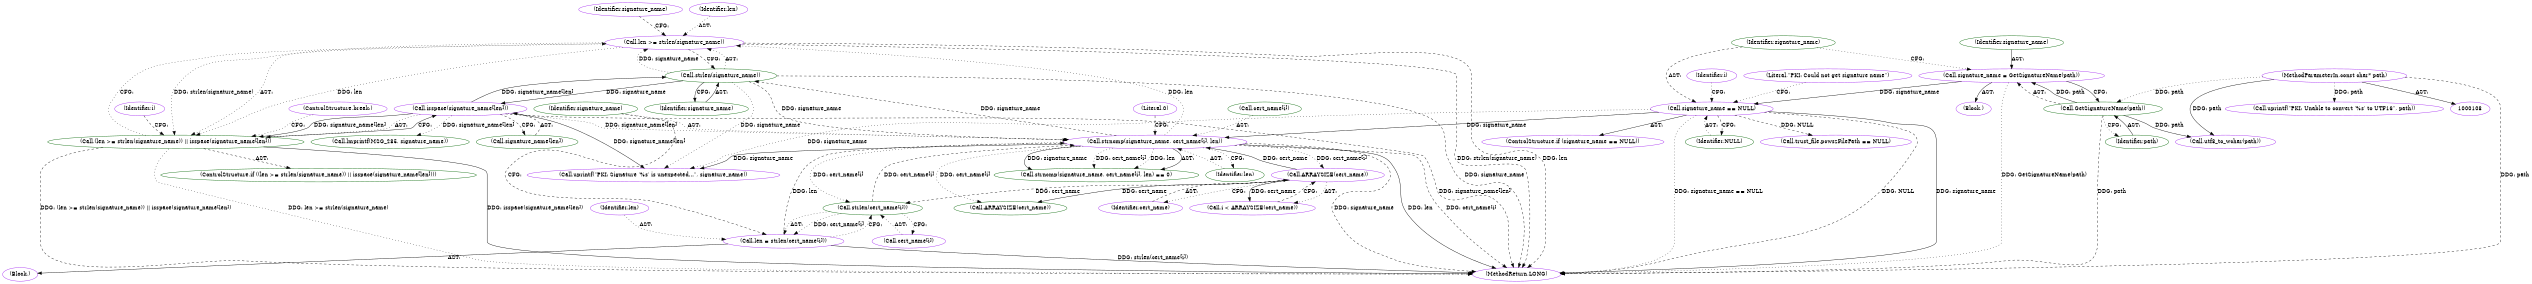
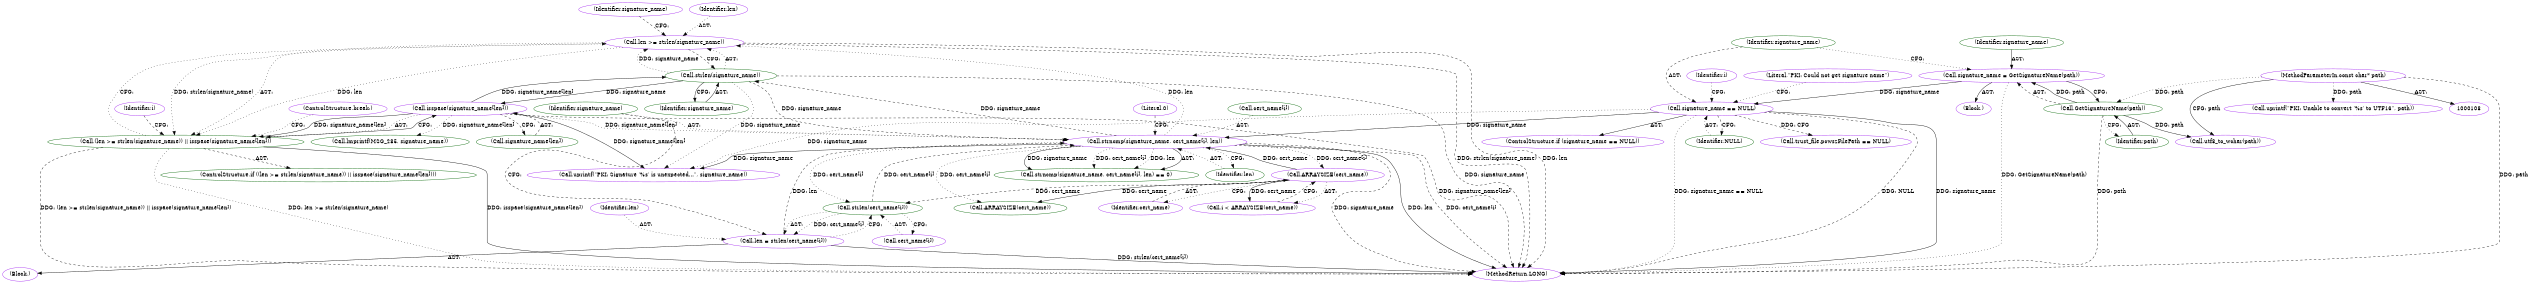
edge "(MethodParameterIn,const char* path)" -> "(Call,utf8_to_wchar(path))": label "DDG: path" -> "CFG: path"
edge "(Call,signature_name == NULL)" -> "(Call,trust_file.pcwszFilePath == NULL)": label "DDG: NULL" -> "DDG: CFG"
